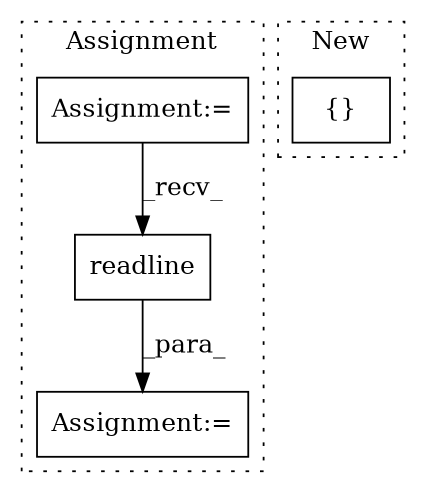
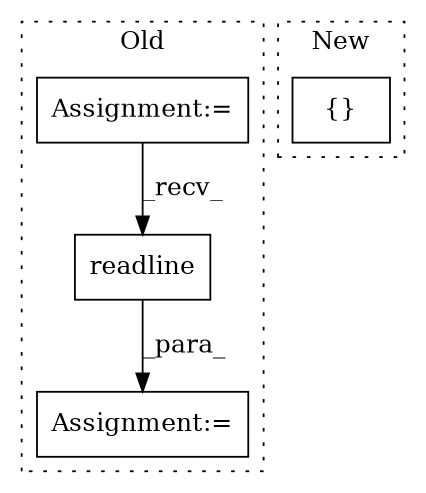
cluster "Assignment": label "Assignment" -> "Old"
